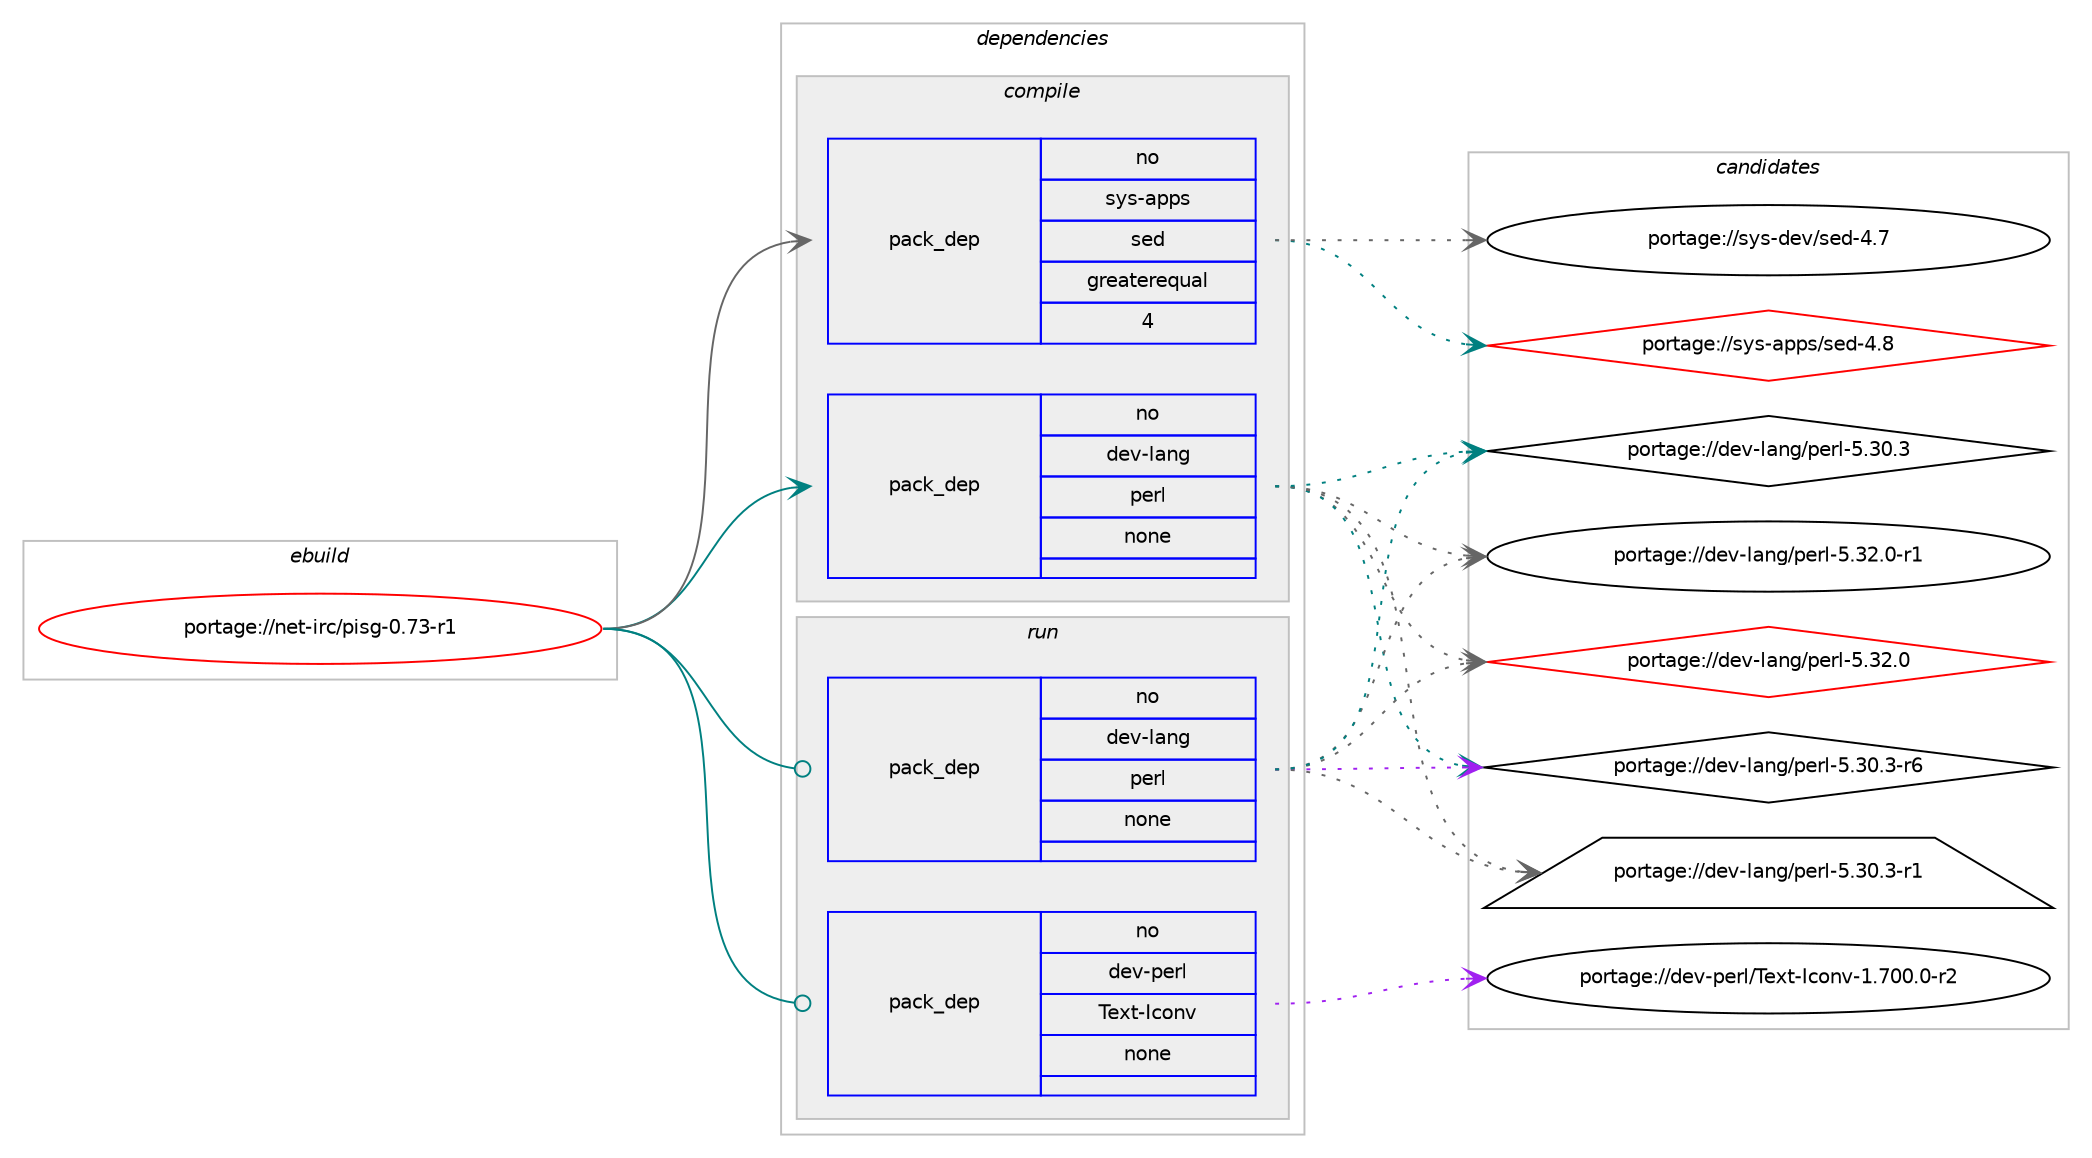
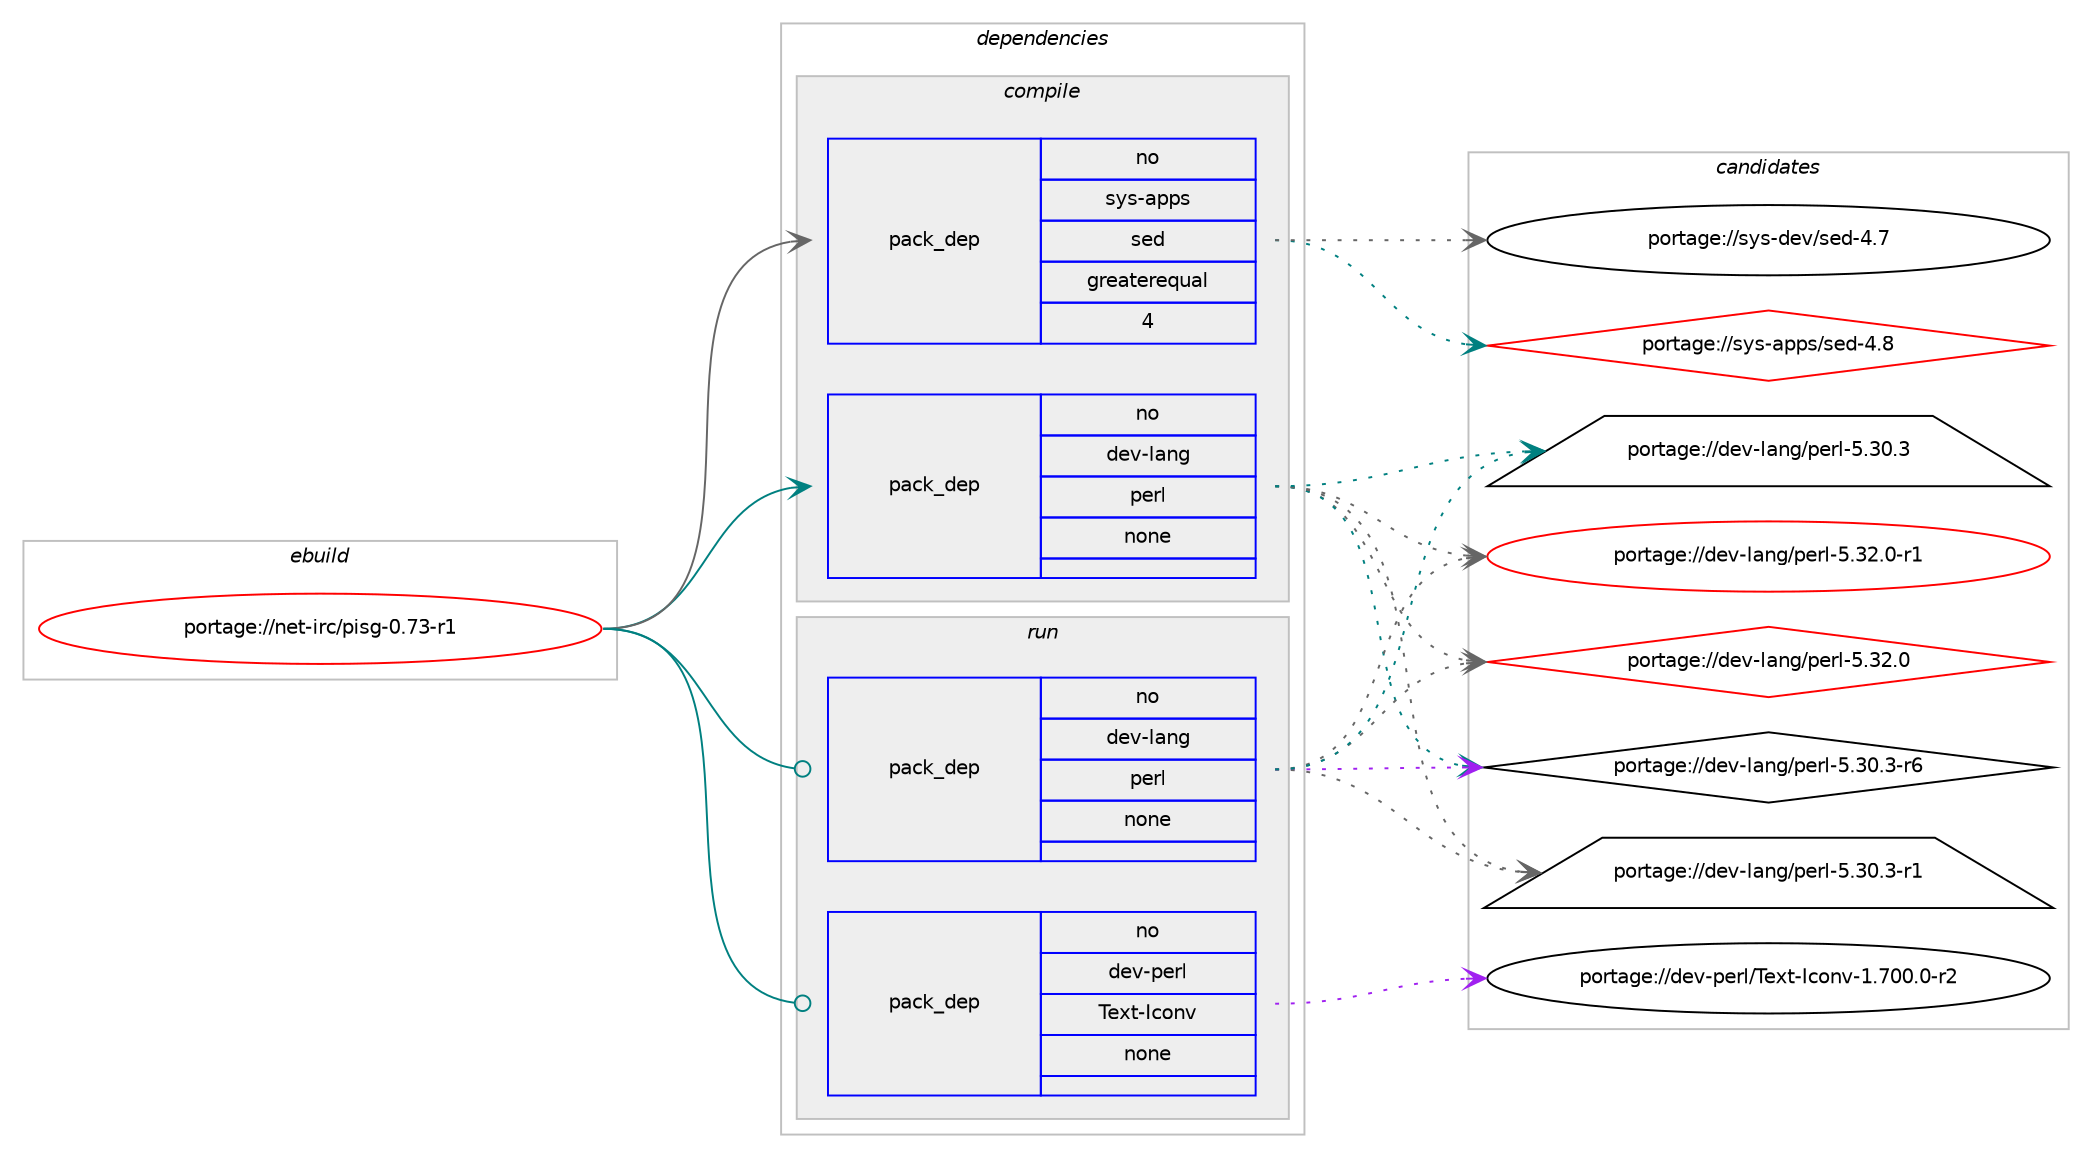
node "portage://dev-lang/perl-5.30.3": shape diamond -> trapezium
node "portage://dev-lang/perl-5.32.0-r1": color black -> red
